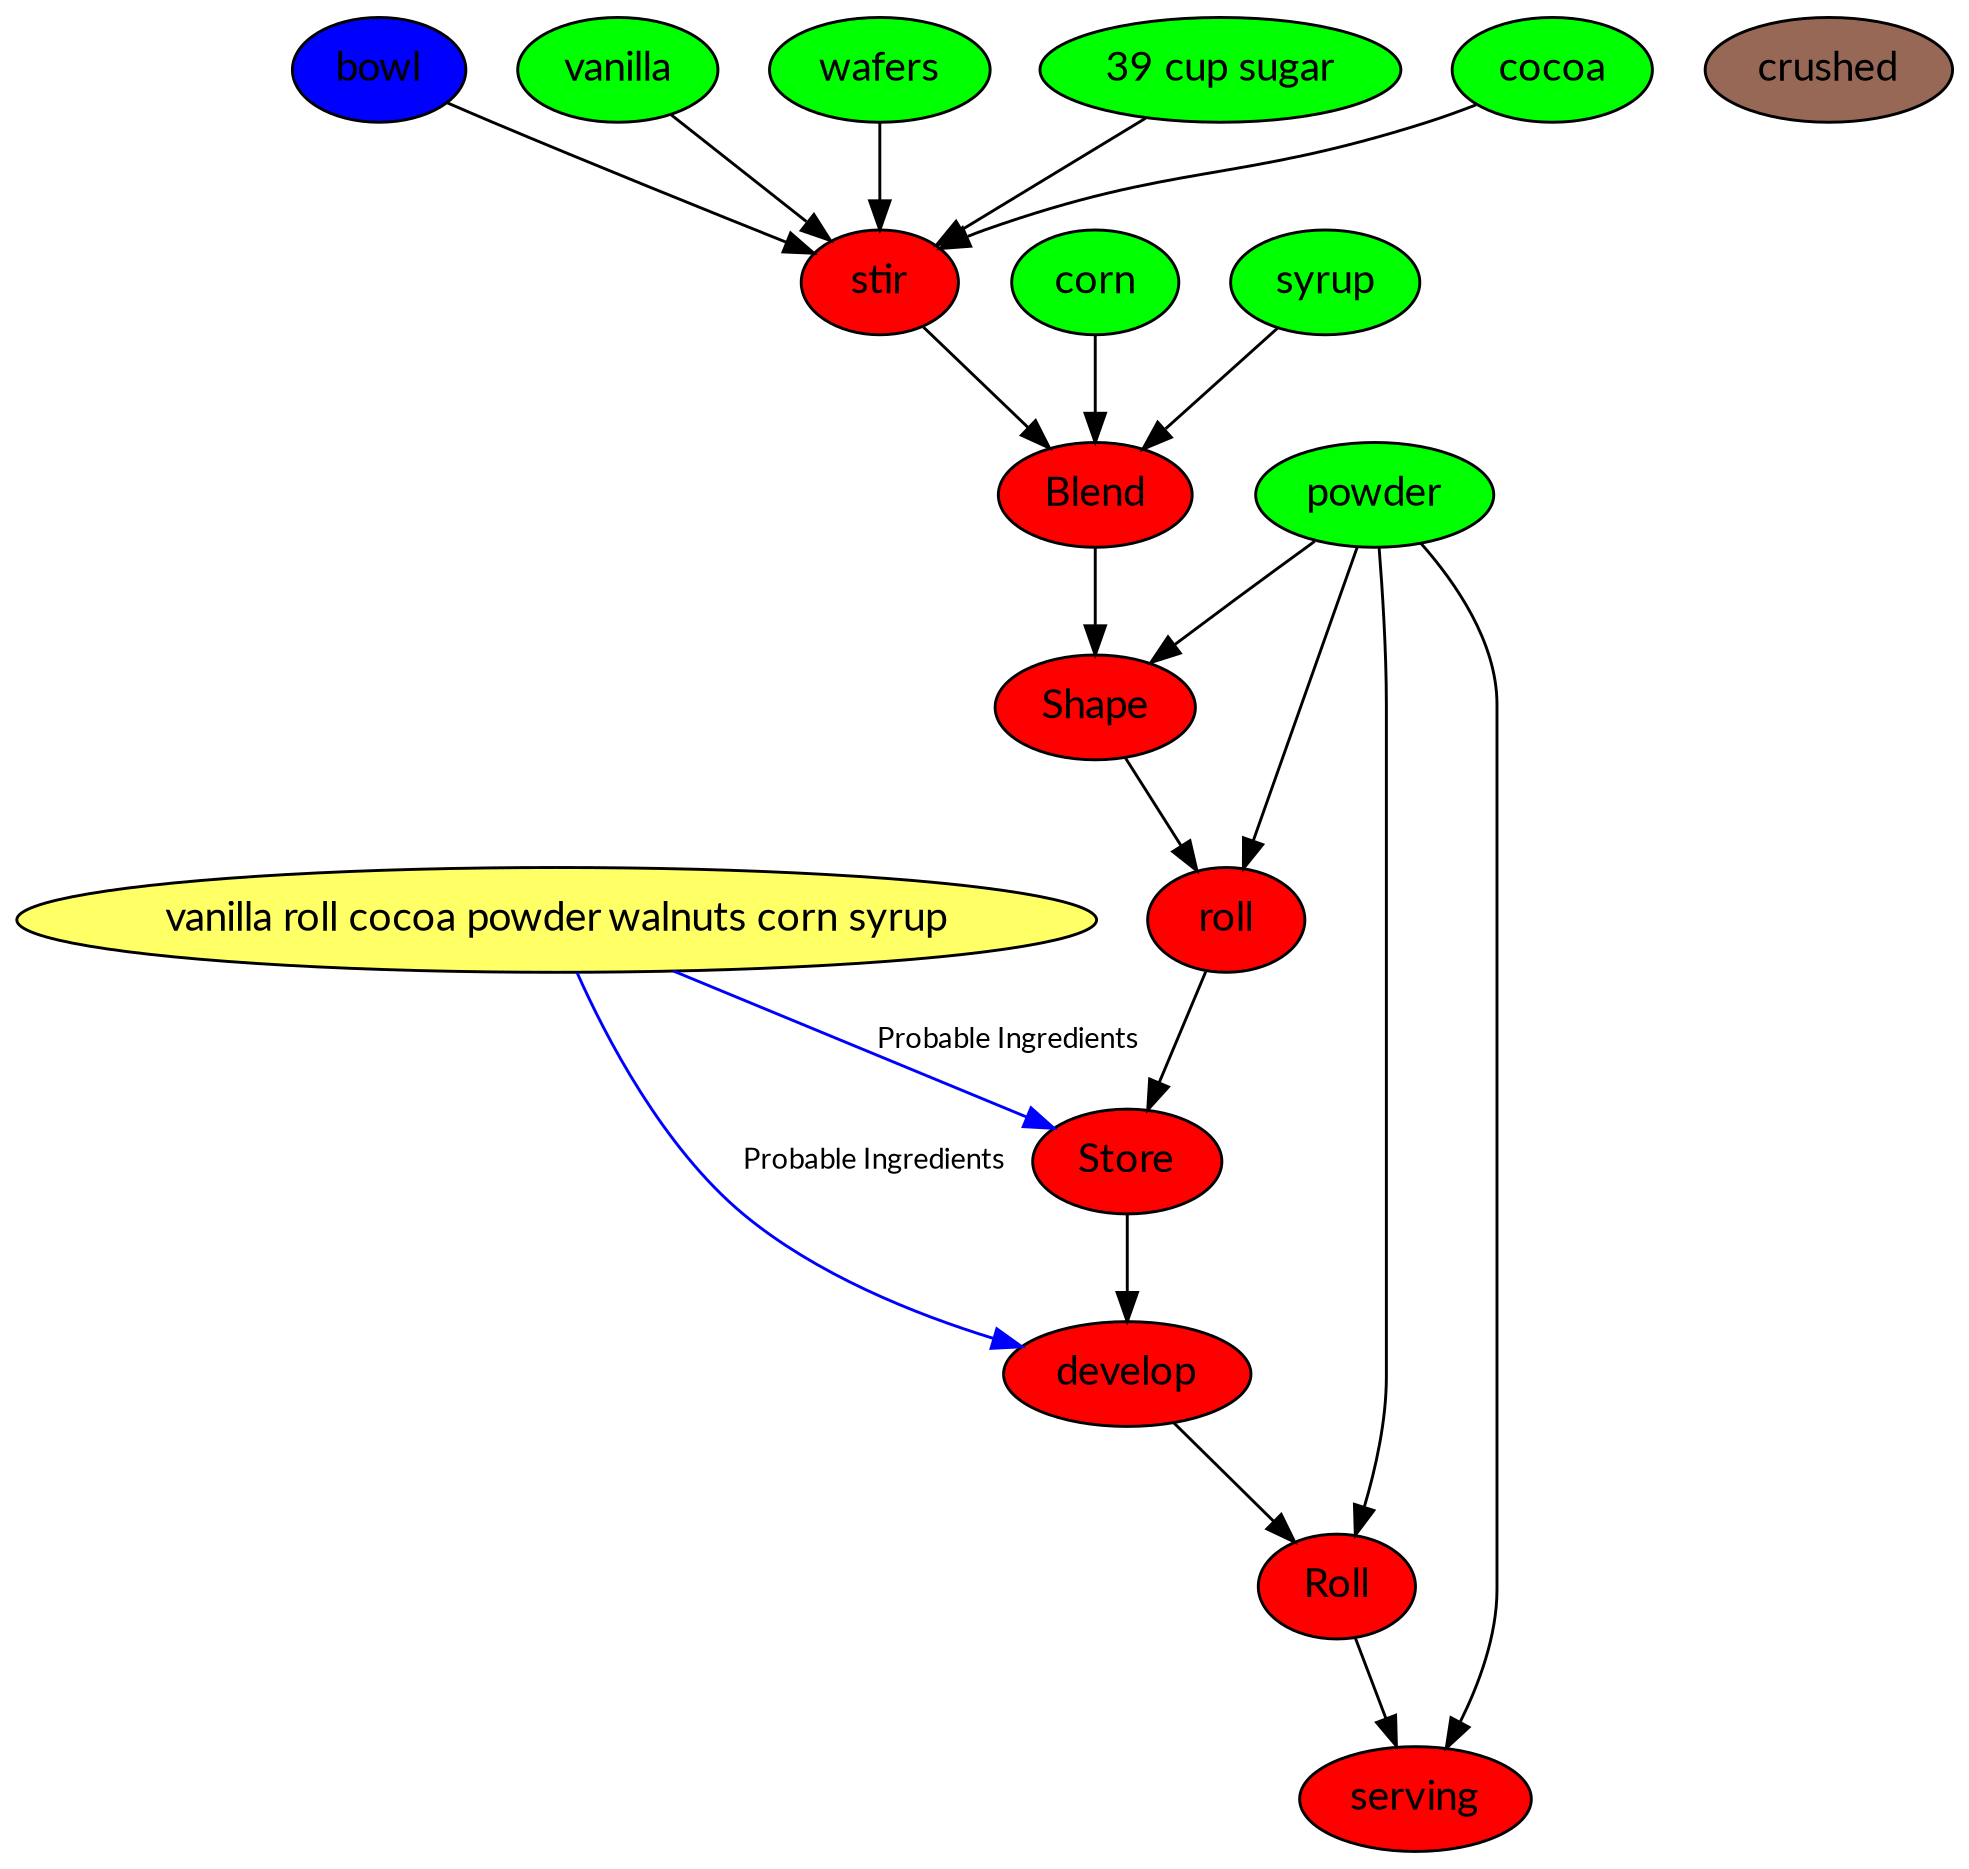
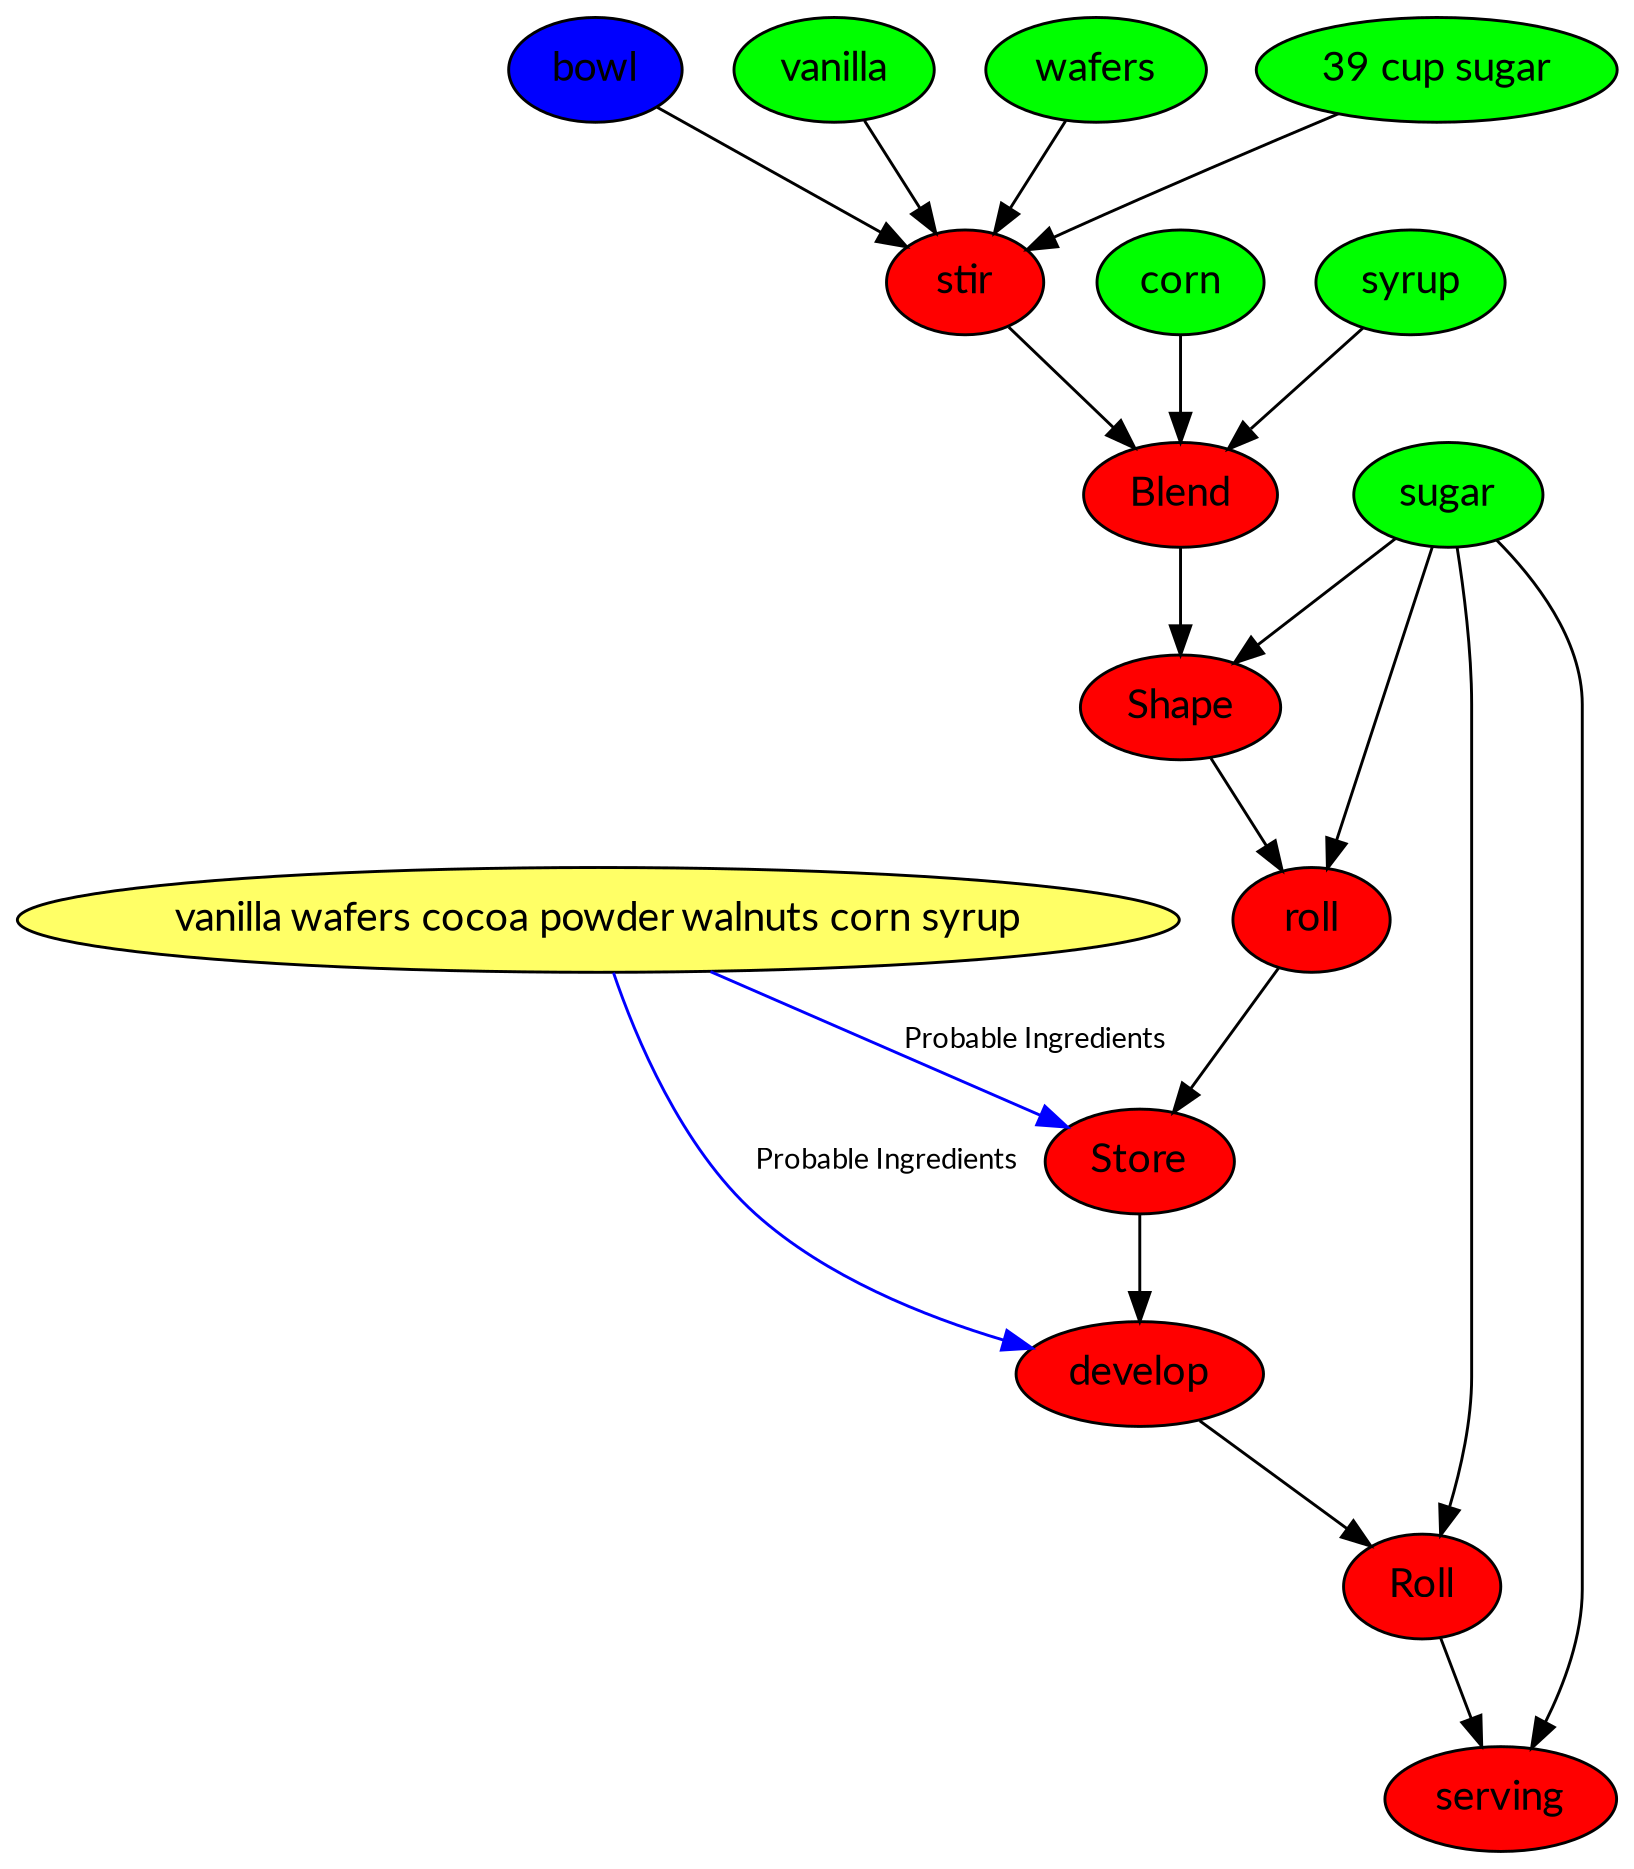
node "cocoa": removed
node "crushed": removed
node "powder": label "powder" -> "sugar"
node "vanilla roll cocoa powder walnuts corn syrup": label "vanilla roll cocoa powder walnuts corn syrup" -> "vanilla wafers cocoa powder walnuts corn syrup"
